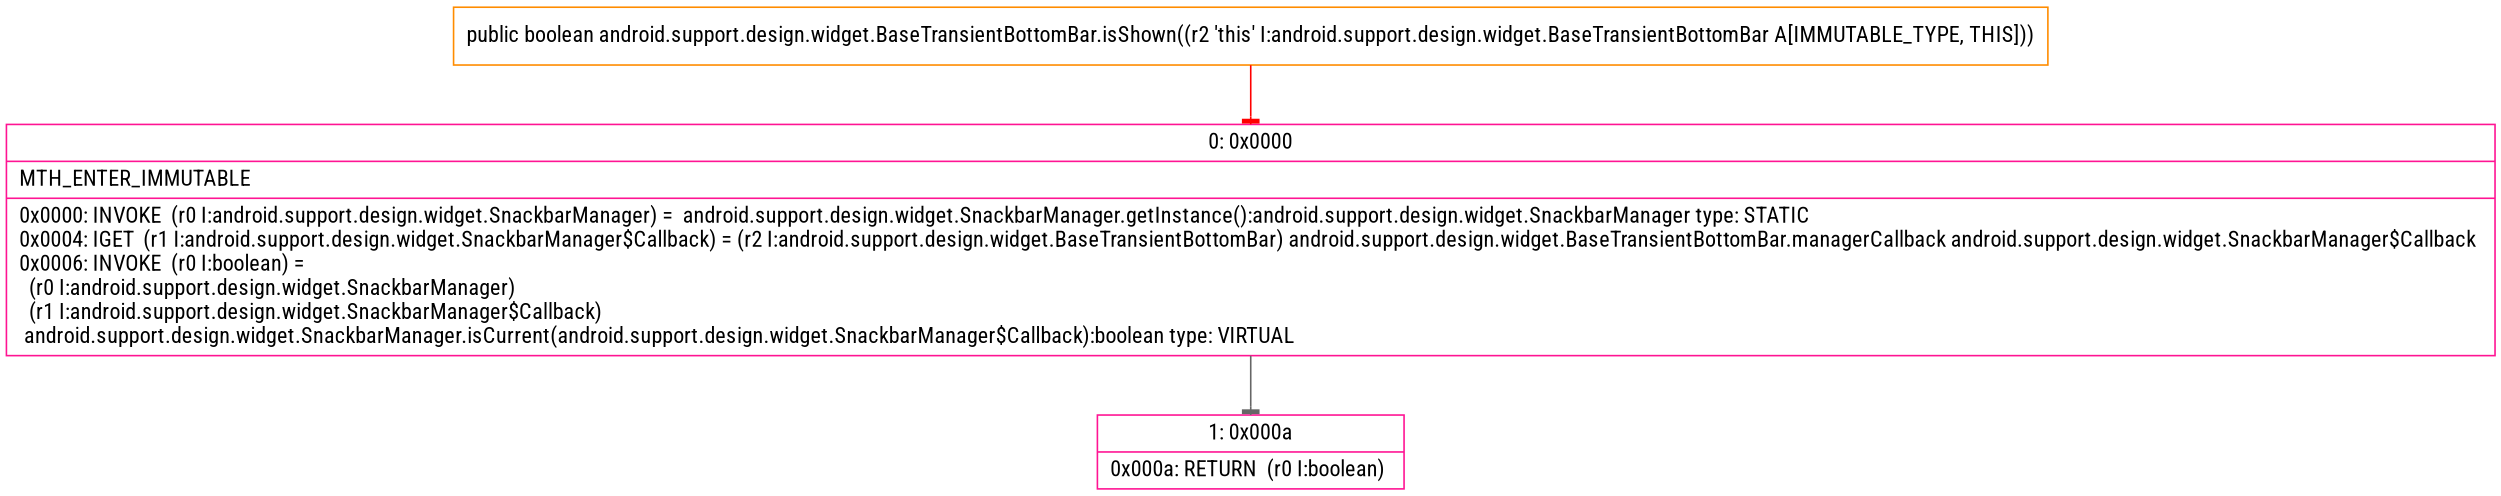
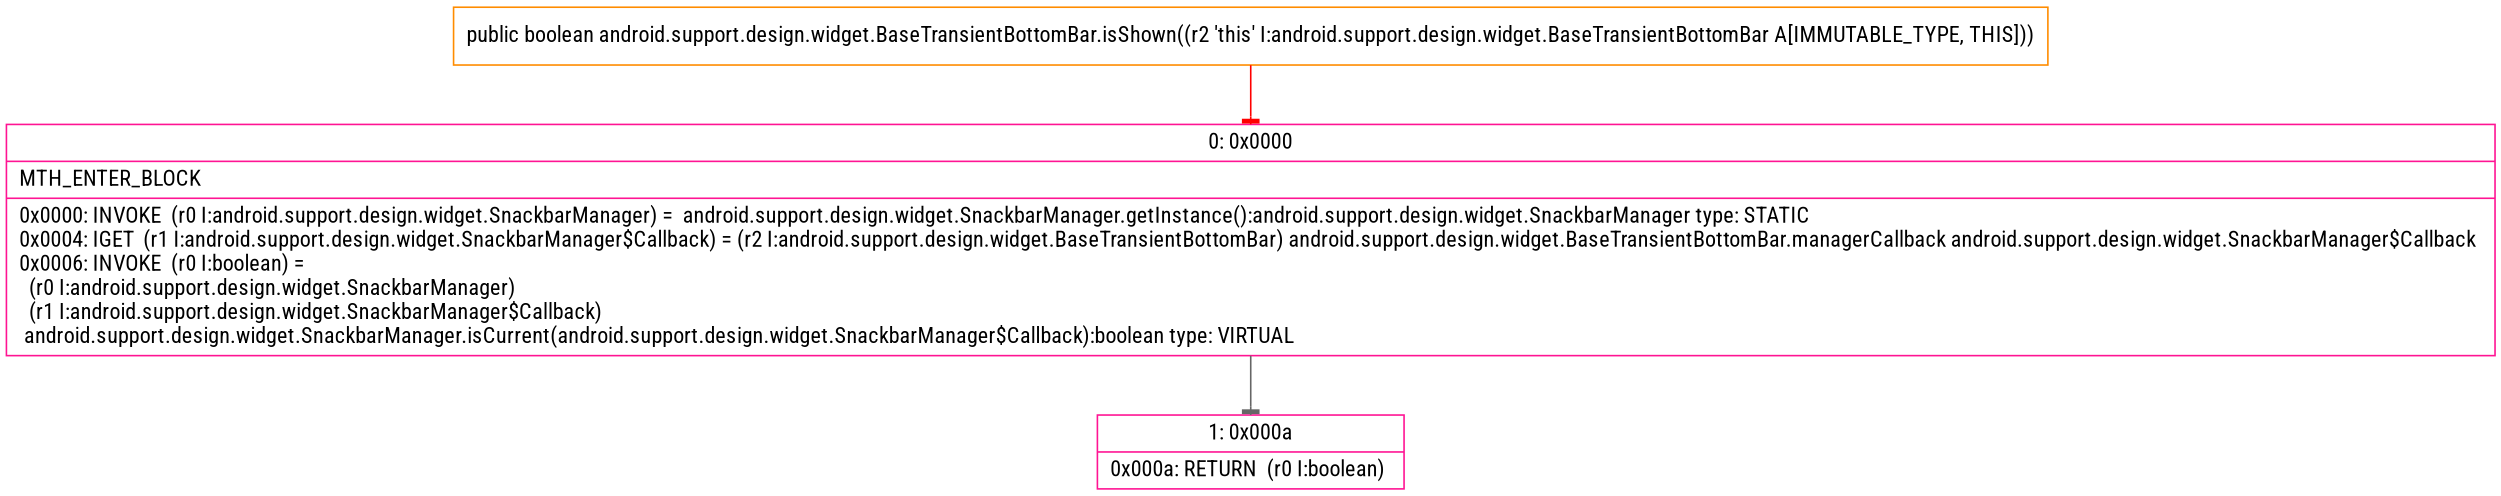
node "0: 0x0000": text "MTH_ENTER_IMMUTABLE" -> "MTH_ENTER_BLOCK"
